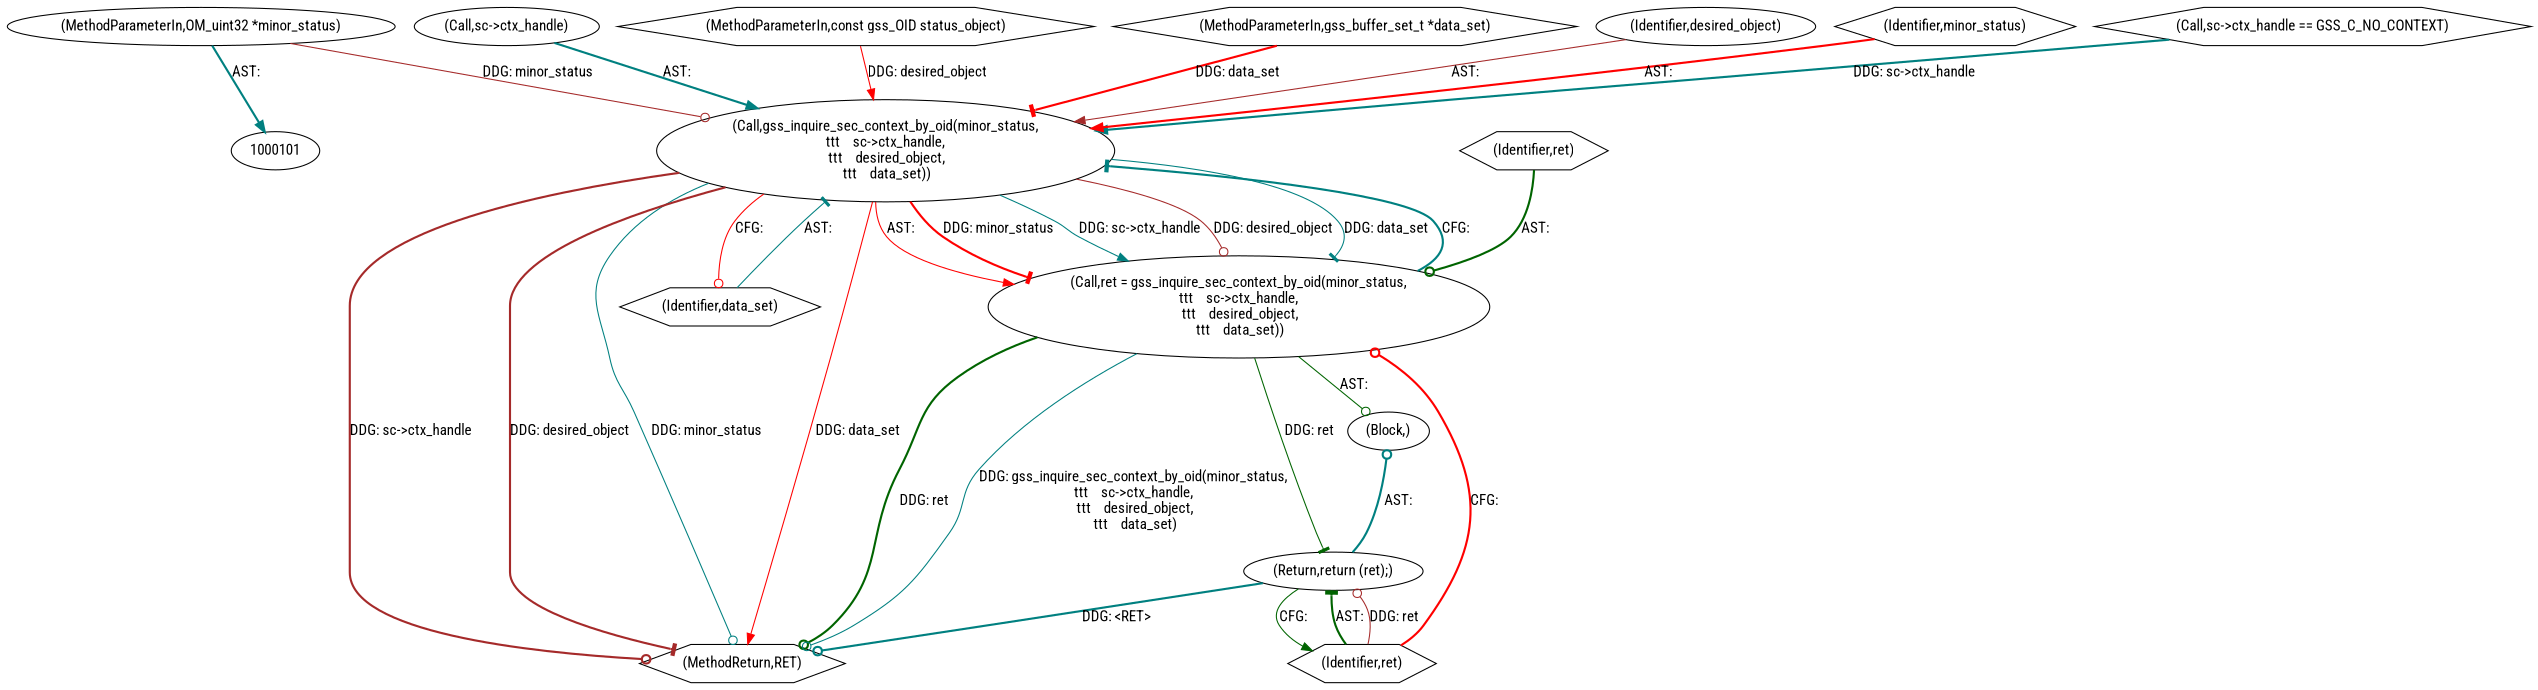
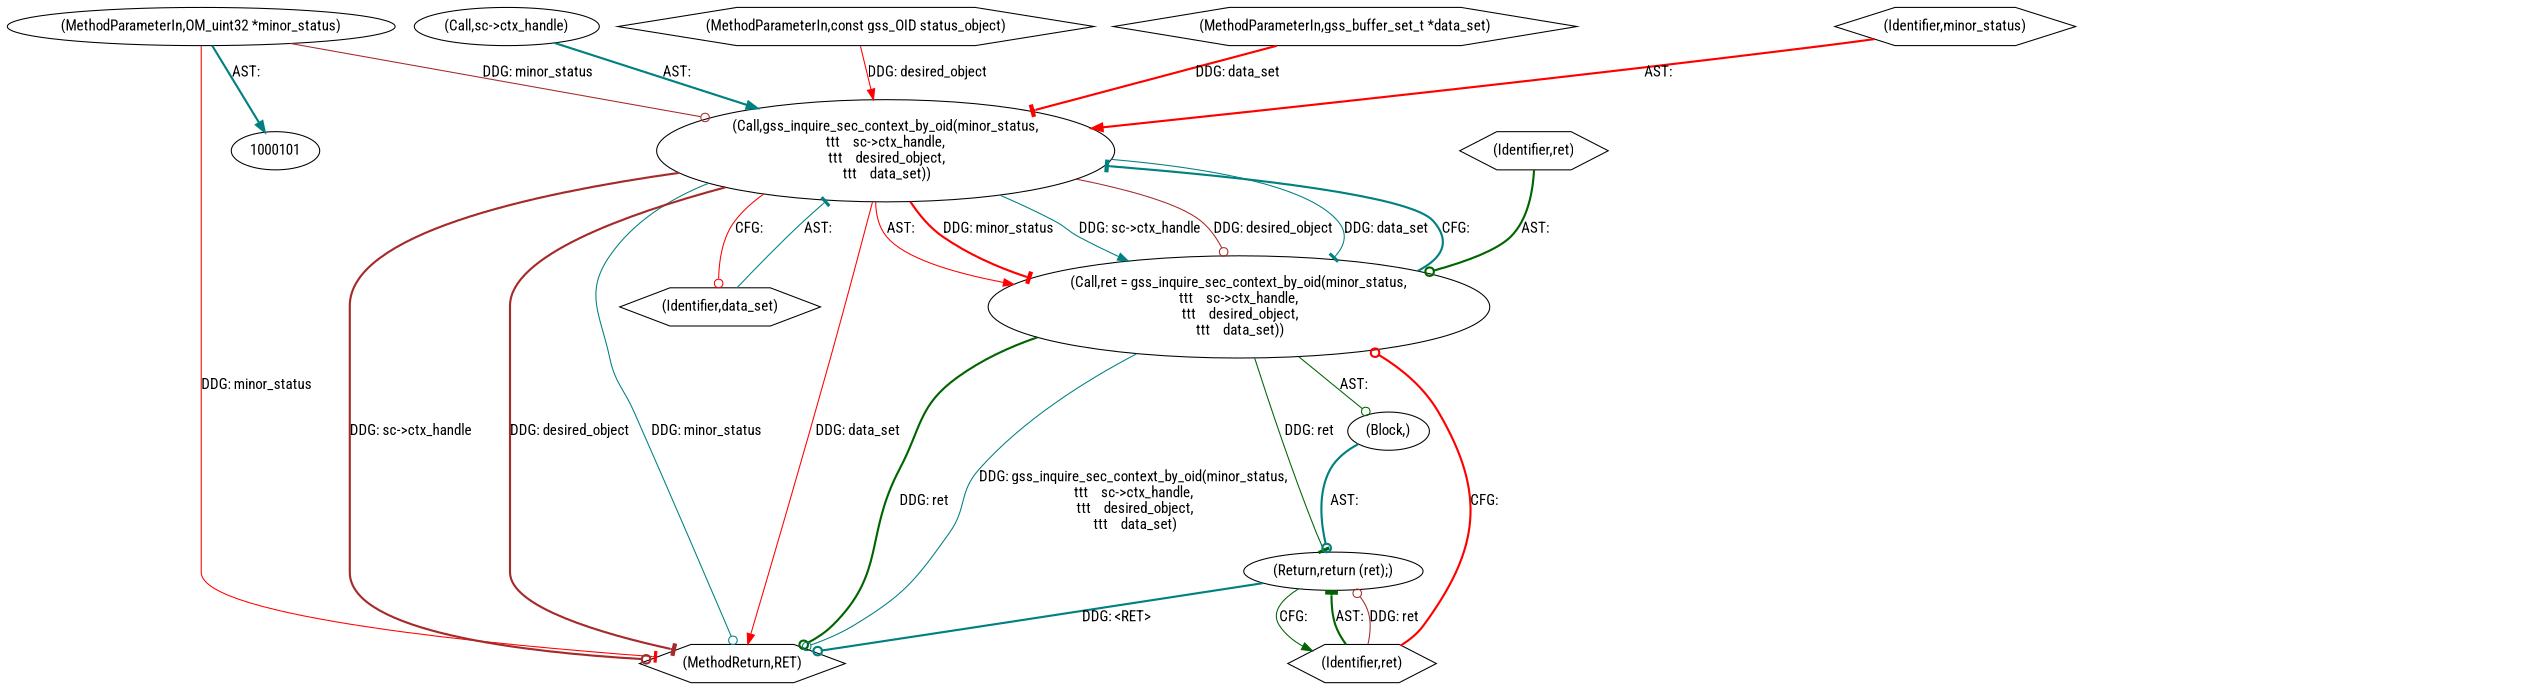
node "(Identifier,desired_object)": removed
node "(Call,sc->ctx_handle == GSS_C_NO_CONTEXT)": removed
edge "(Return,return (ret);)" -> "(Block,)": reversed
edge "(MethodParameterIn,OM_uint32 *minor_status)" -> "(MethodReturn,RET)": added, label "DDG: minor_status"
